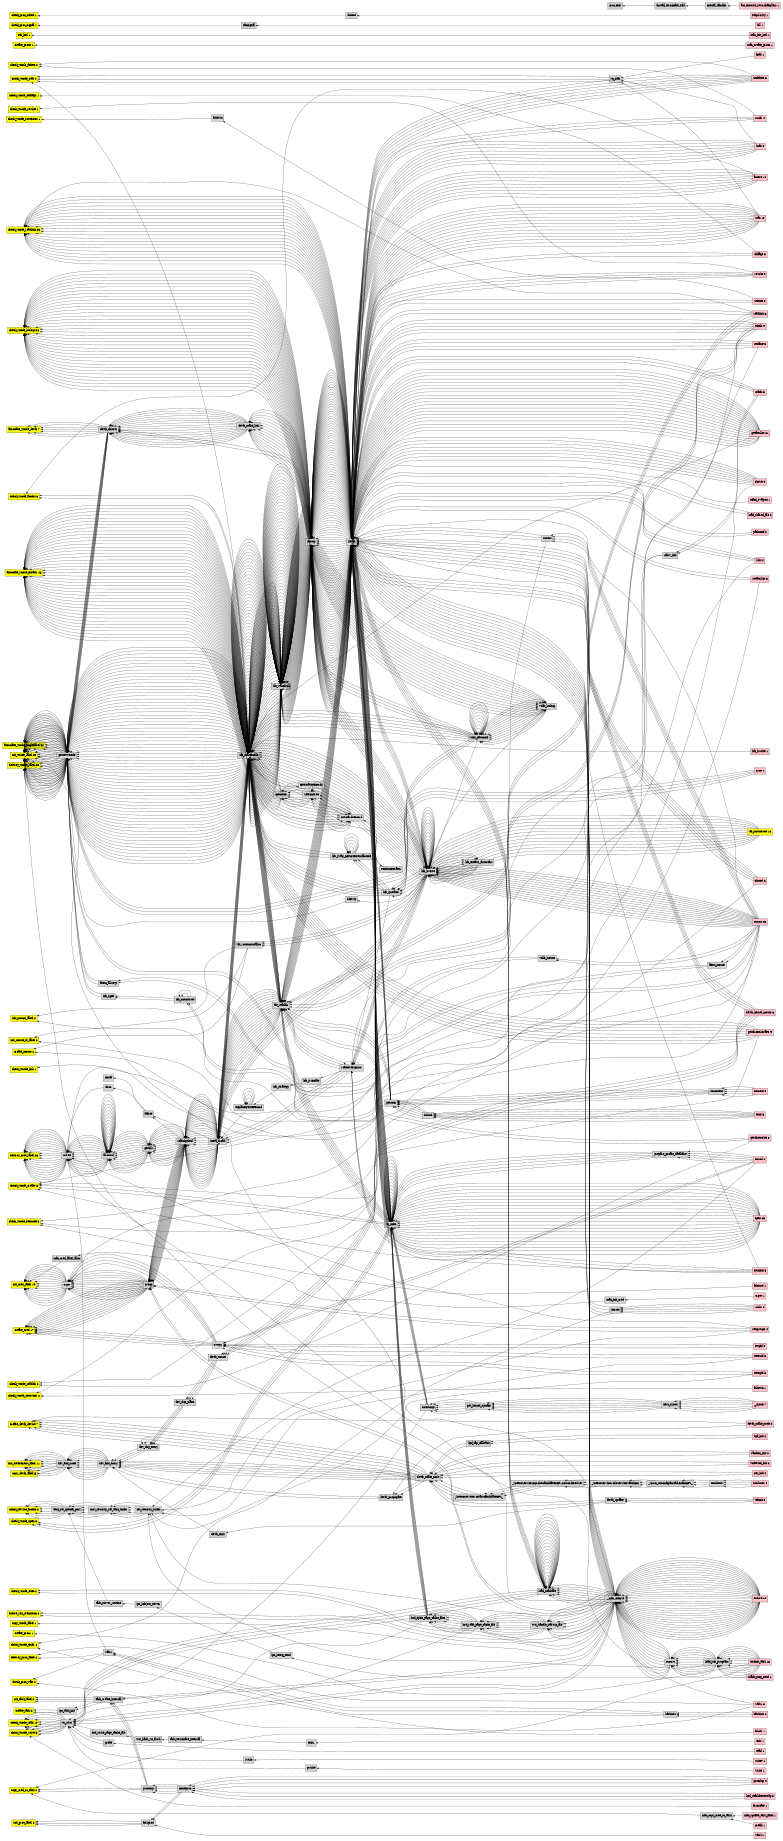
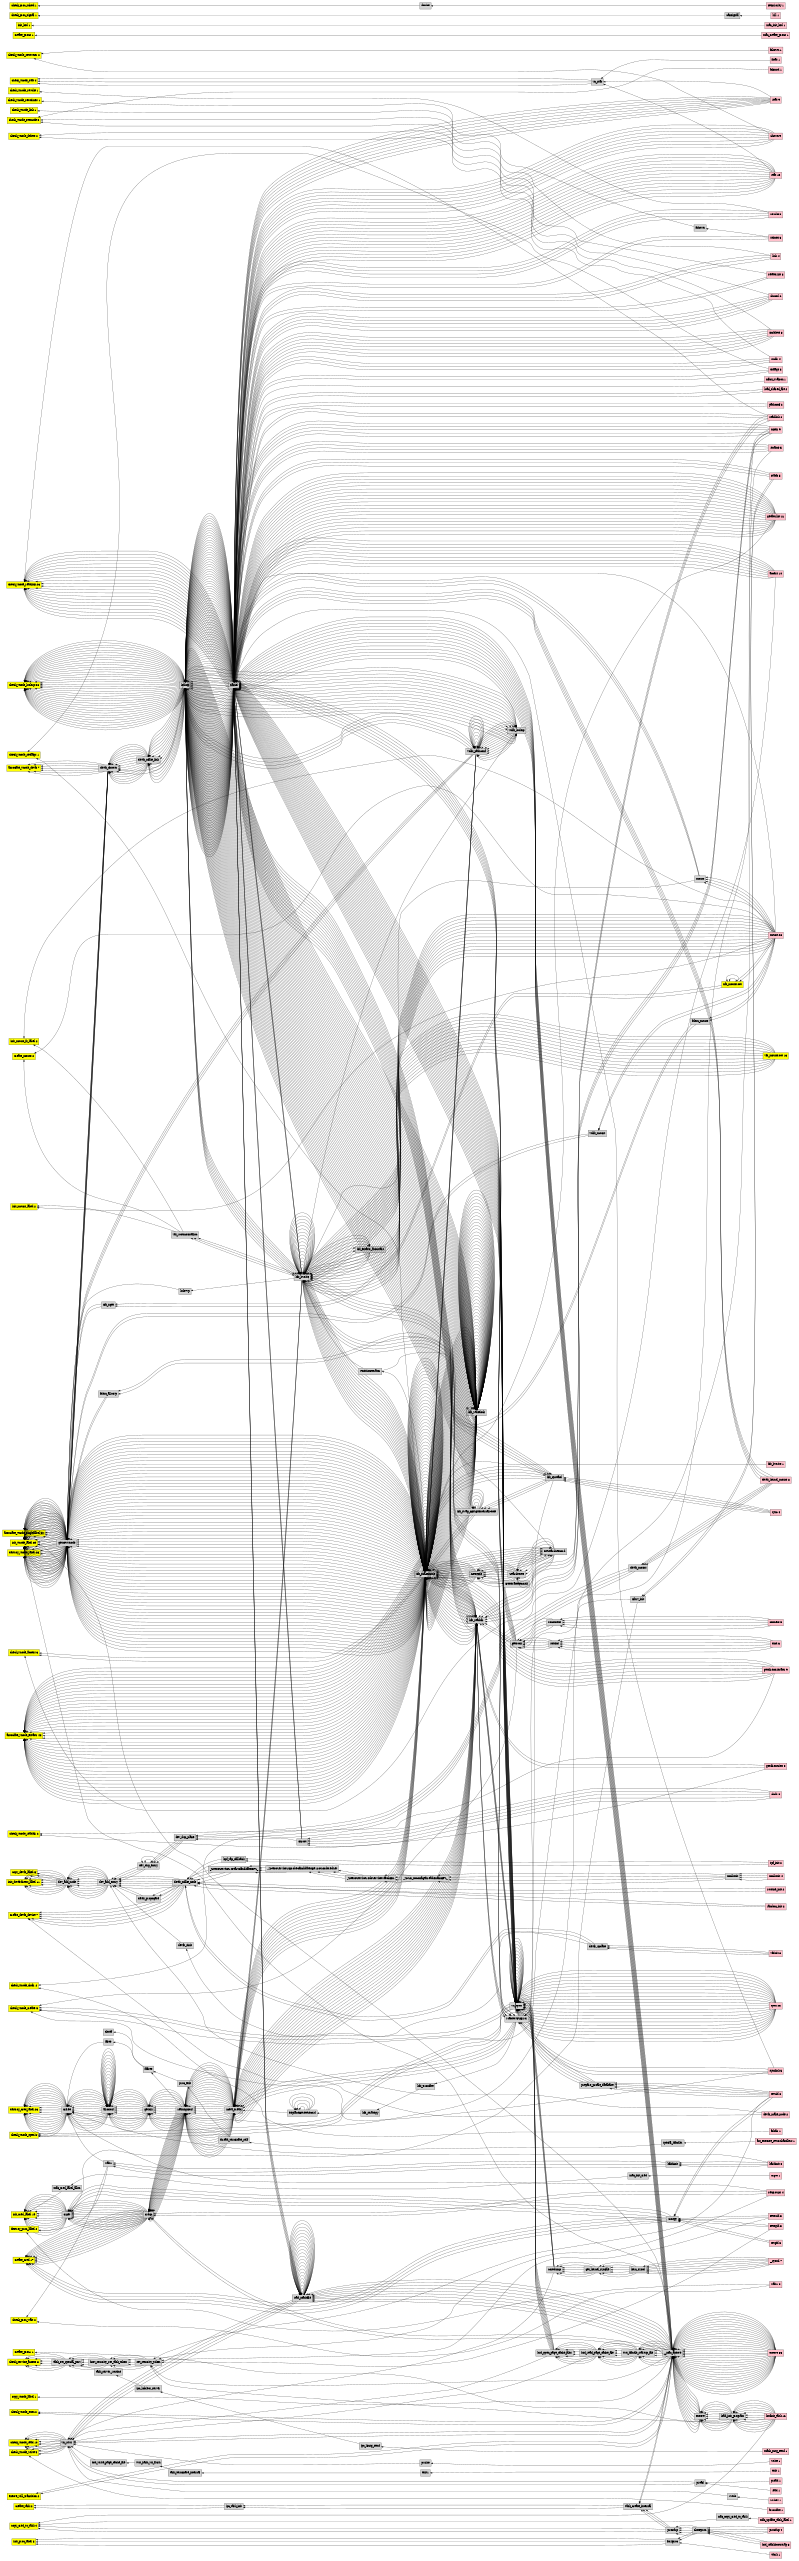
edge "ufs_makeinode" -> "check_vnode_stat 4": now "ufs_makeinode" -> "check_vnode_setflags 1"
edge "volfs_pathconf" -> "hfs_bwrite": now "PositionIterator" -> "hfs_bwrite"
node "nfs_mountroot": fillcolor lightgrey -> yellow
edge "meta_bread" -> "fdfree": now "proc_exit" -> "fdfree"
edge "devfs_make_node 2" -> "devfs_propogate": now "devfs_make_node 2" -> "dev_add_entry"
edge "wait1 3" -> "crfree": now "hashinit 3" -> "crfree"
node "vndevice_init 2": removed
node "pty_init 2": label "pty_init 2" -> "routine_init 2"
node "init_task_label 3": removed
edge "pread 1" -> "mac_copy_cred_to_task": now "pread 1" -> "pread"
